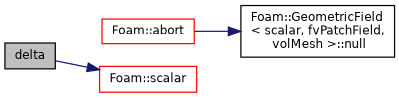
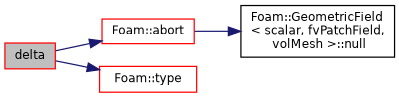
edge "delta" -> "Foam::abort": added
node "delta": color black -> red
node "Foam::scalar": label "Foam::scalar" -> "Foam::type"
